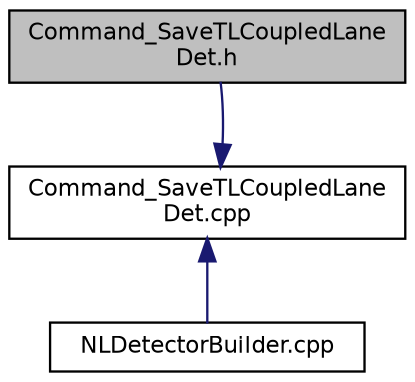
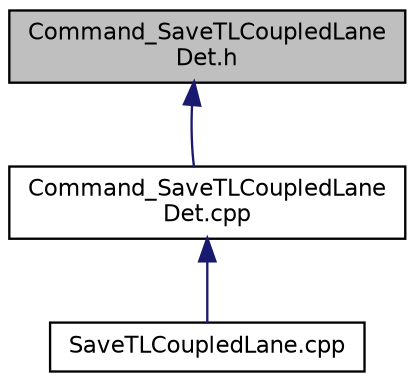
edge "Command_SaveTLCoupledLane Det.h" -> "Command_SaveTLCoupledLane Det.cpp": reversed
node "NLDetectorBuilder.cpp": label "NLDetectorBuilder.cpp" -> "SaveTLCoupledLane.cpp"
